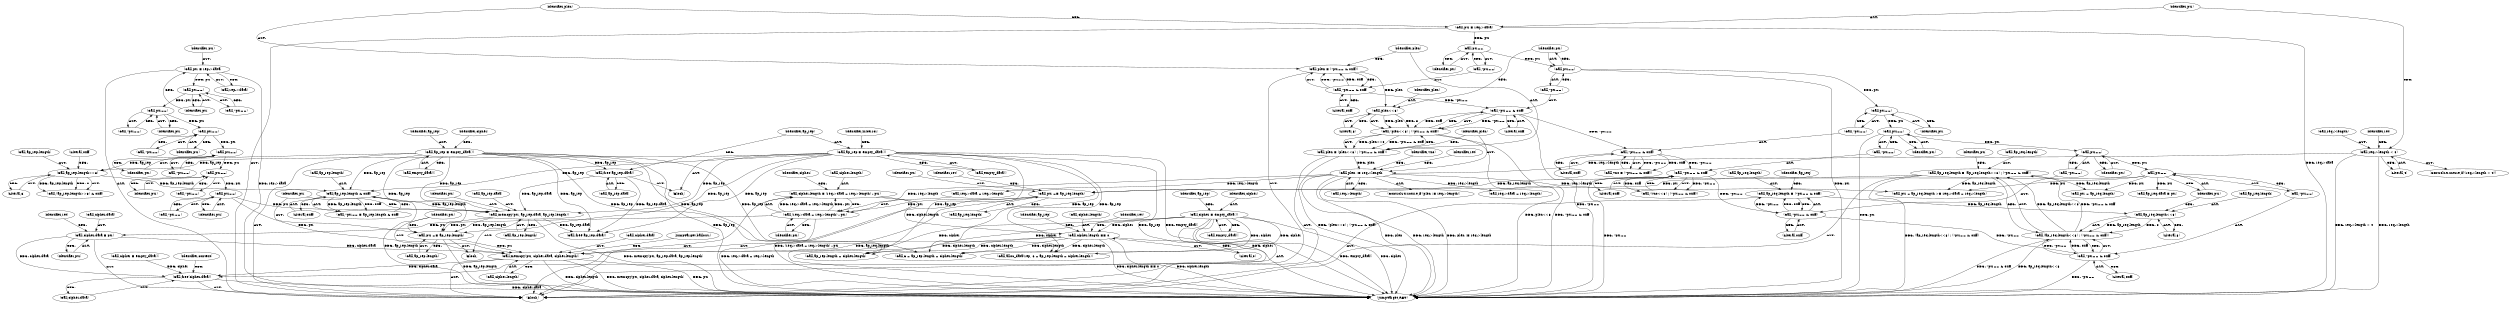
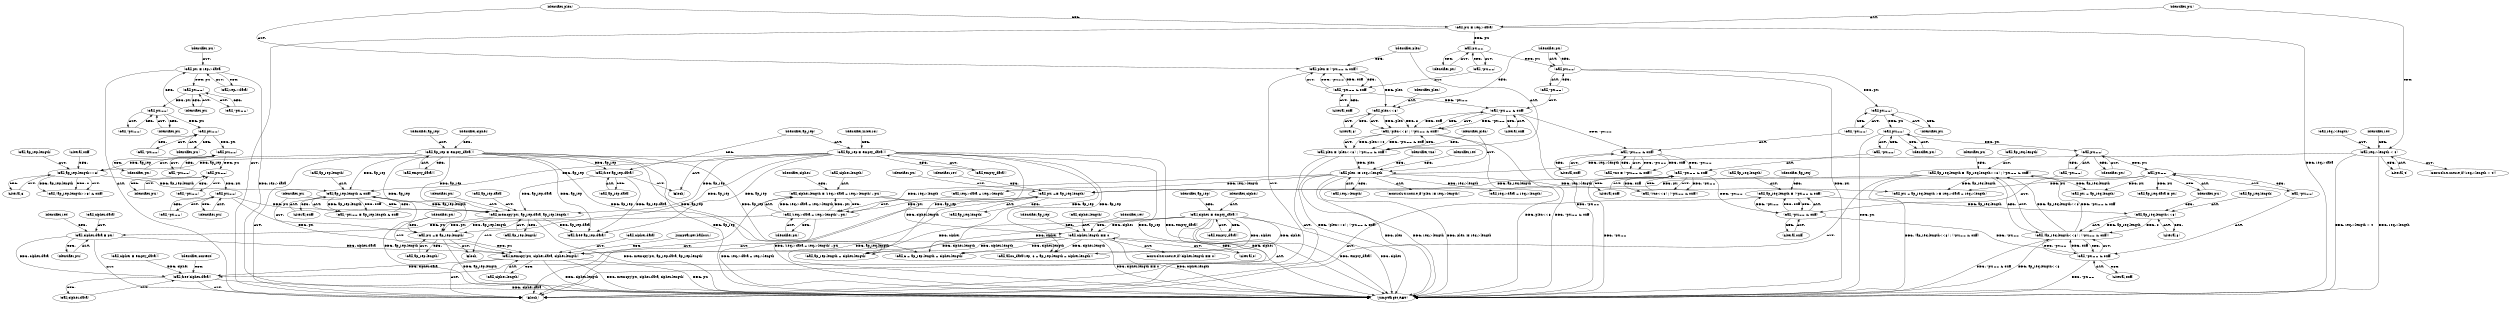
node "(ControlStructure,if (cipher.length == 0))": added
